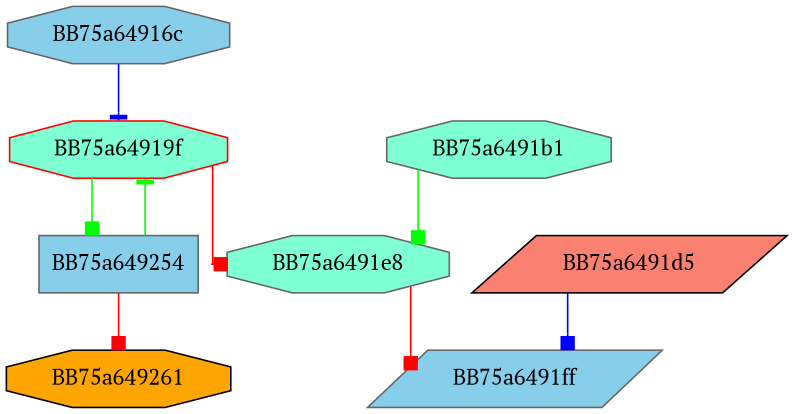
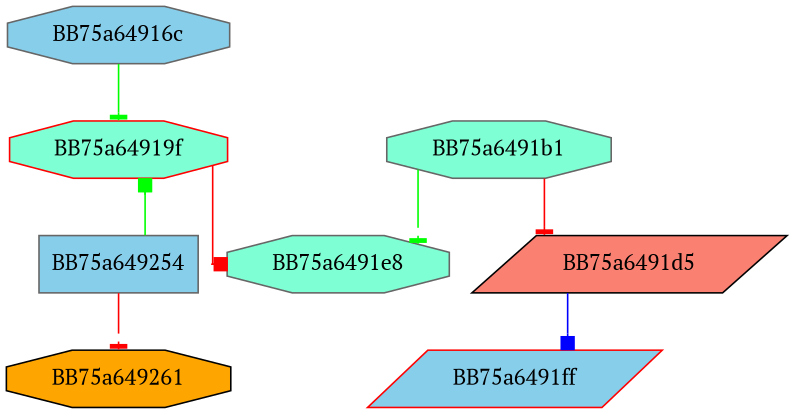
edge "BB75a64916c" -> "BB75a64919f": color blue -> green
edge "BB75a64919f" -> "BB75a649254": removed
edge "BB75a6491b1" -> "BB75a6491e8": arrowhead box -> tee
edge "BB75a6491b1" -> "BB75a6491d5": added
edge "BB75a649254" -> "BB75a64919f": arrowhead tee -> box
edge "BB75a649254" -> "BB75a649261": arrowhead box -> tee
edge "BB75a6491e8" -> "BB75a6491ff": removed
node "BB75a6491ff": color gray40 -> red
